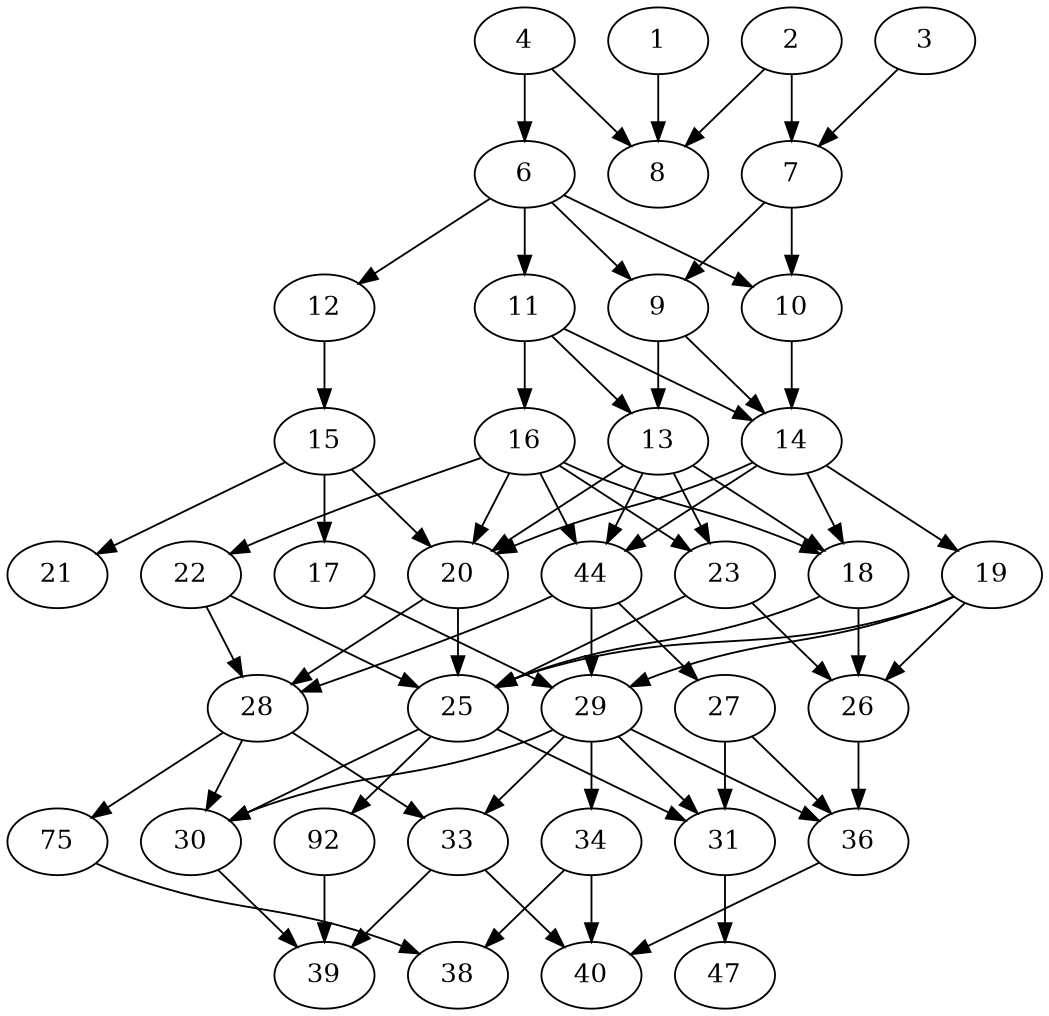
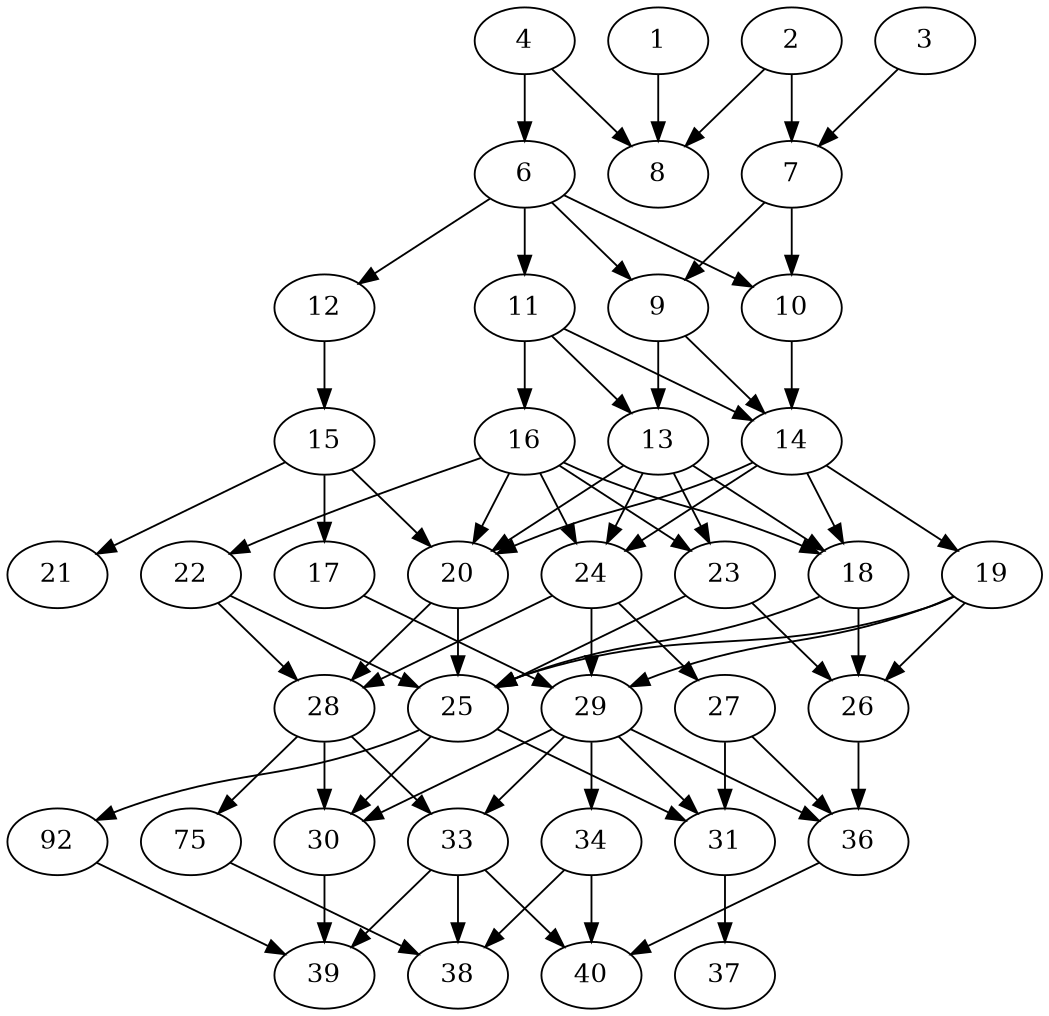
node "44": label "44" -> "24"
edge "33" -> "38": added
node "47": label "47" -> "37"
